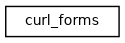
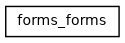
node "curl_forms": label "curl_forms" -> "forms_forms"
